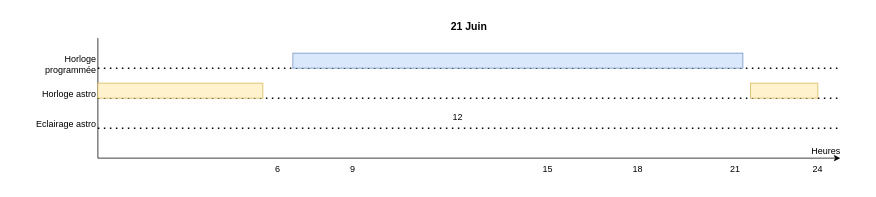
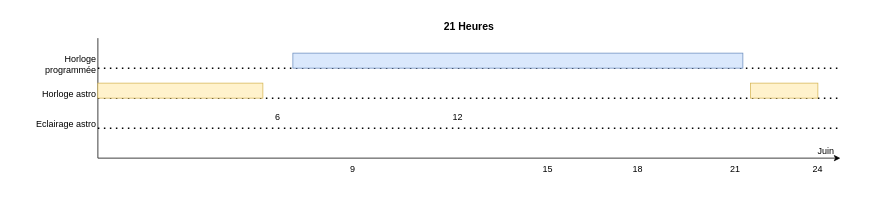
node "21 Juin": label "21 Juin" -> "21 Heures"
node "Heures": label "Heures" -> "Juin"
node "6": moved (278, 169) -> (278, 117)
